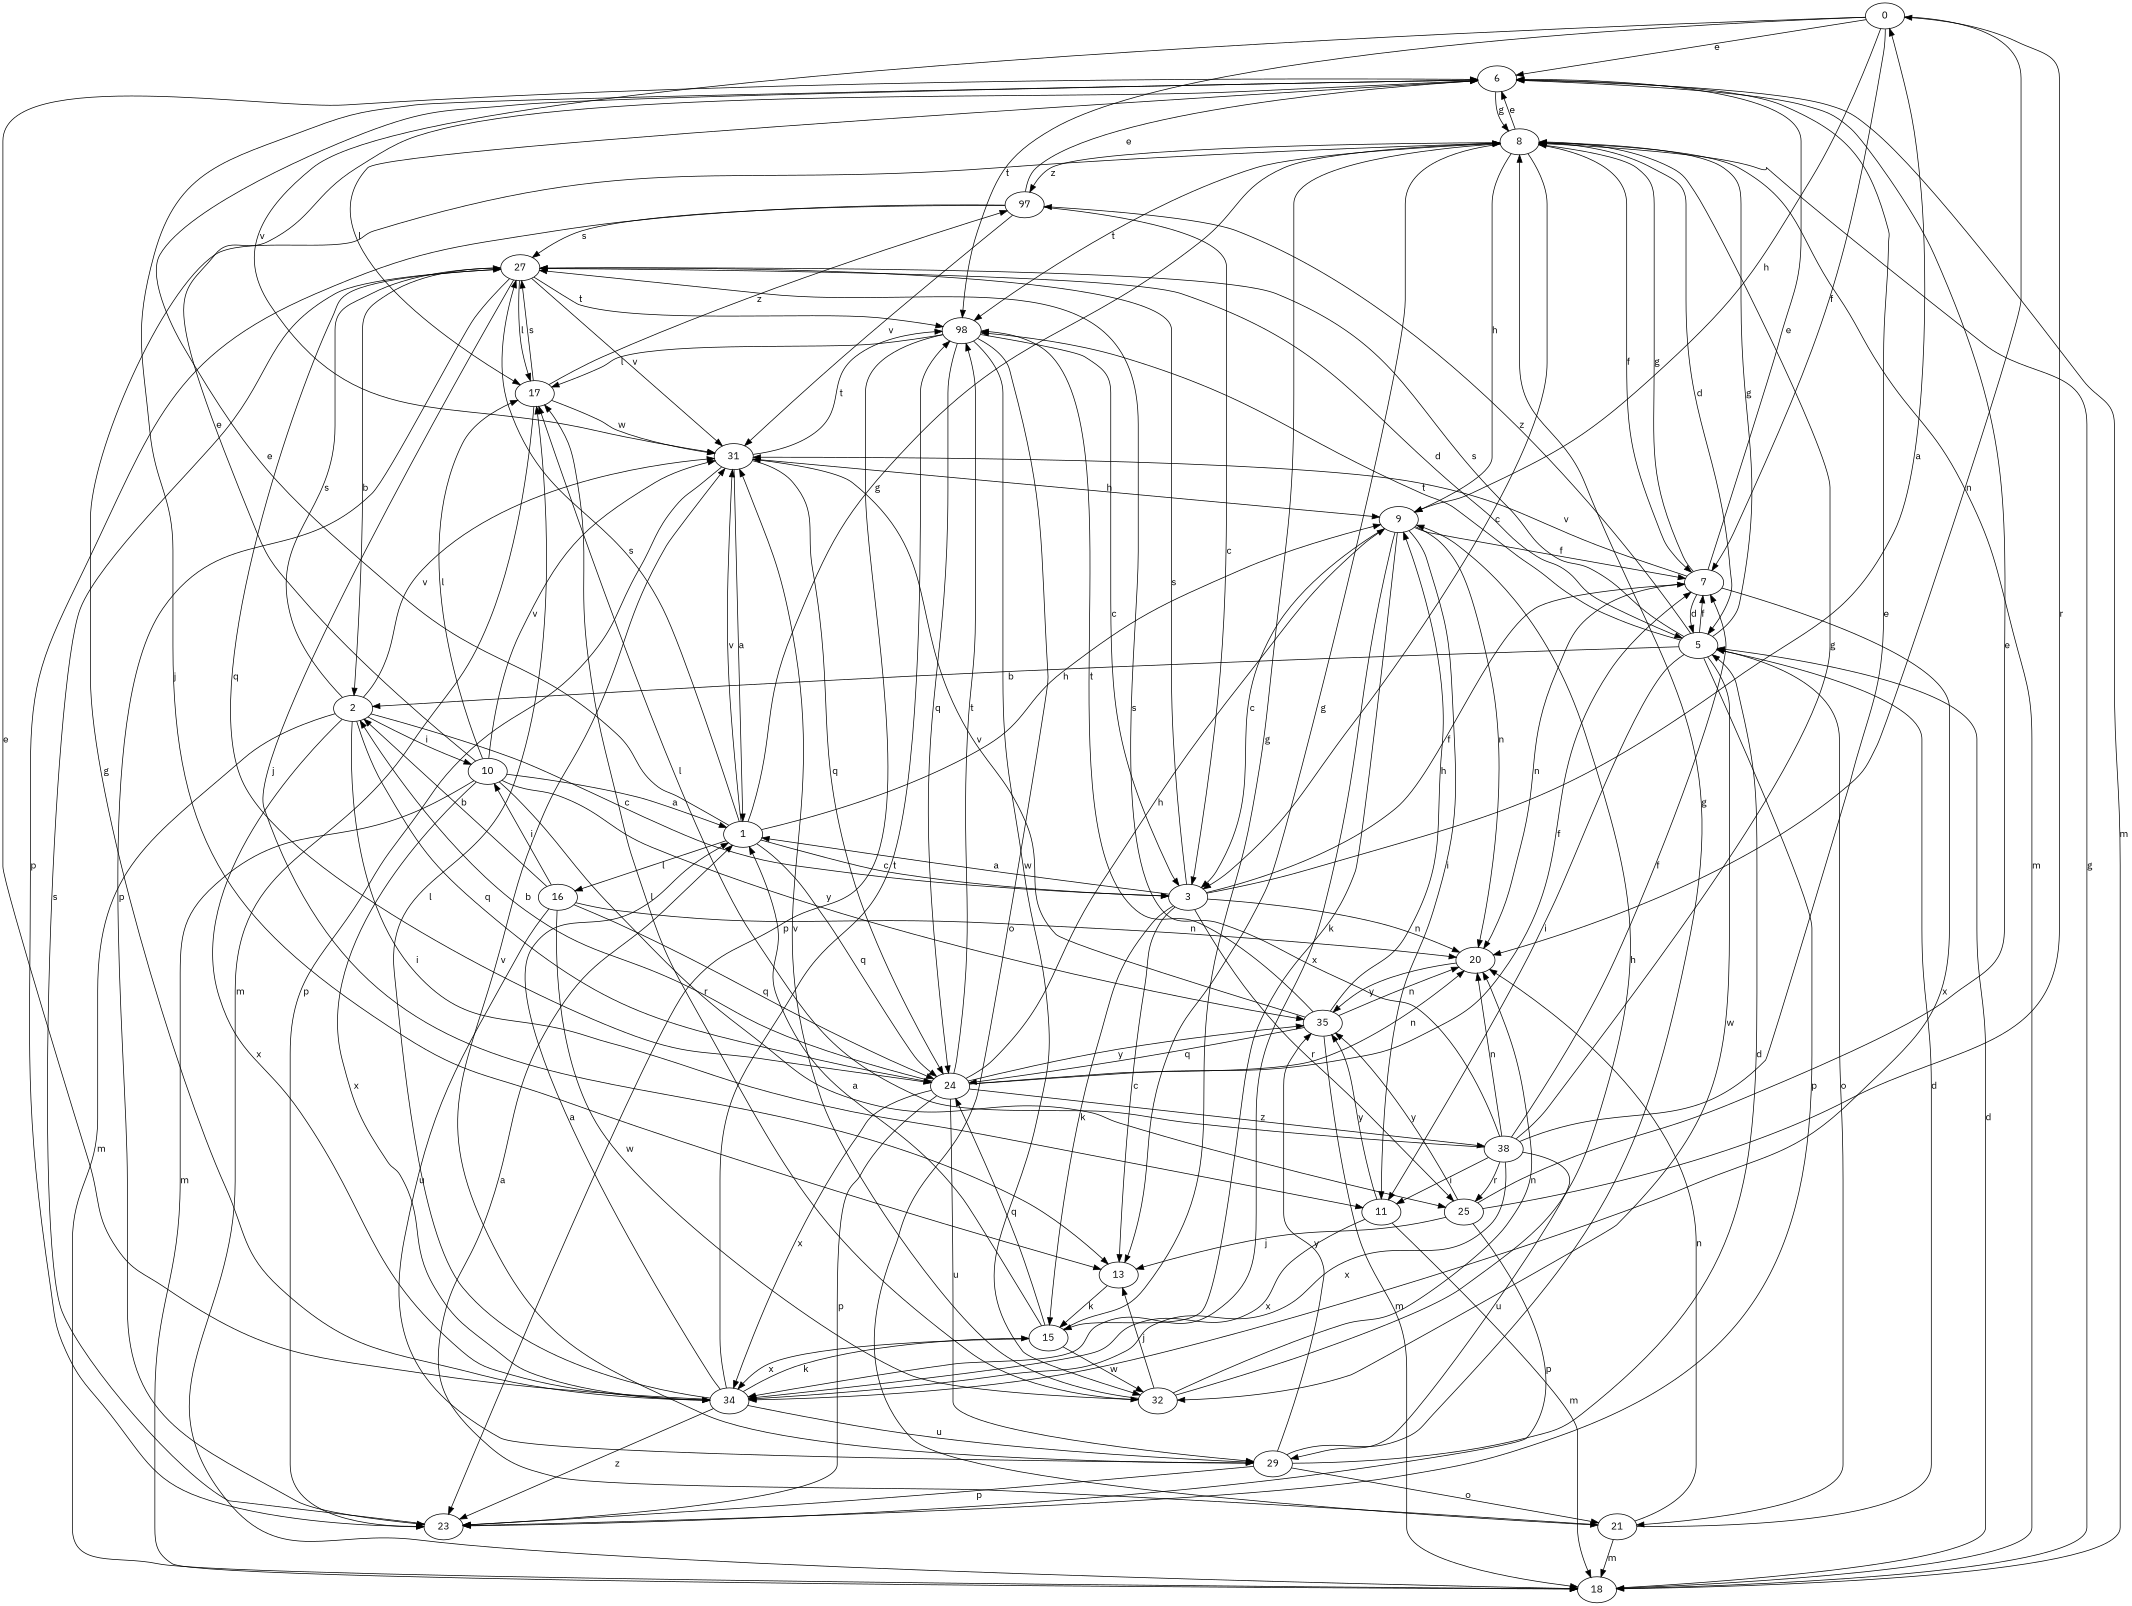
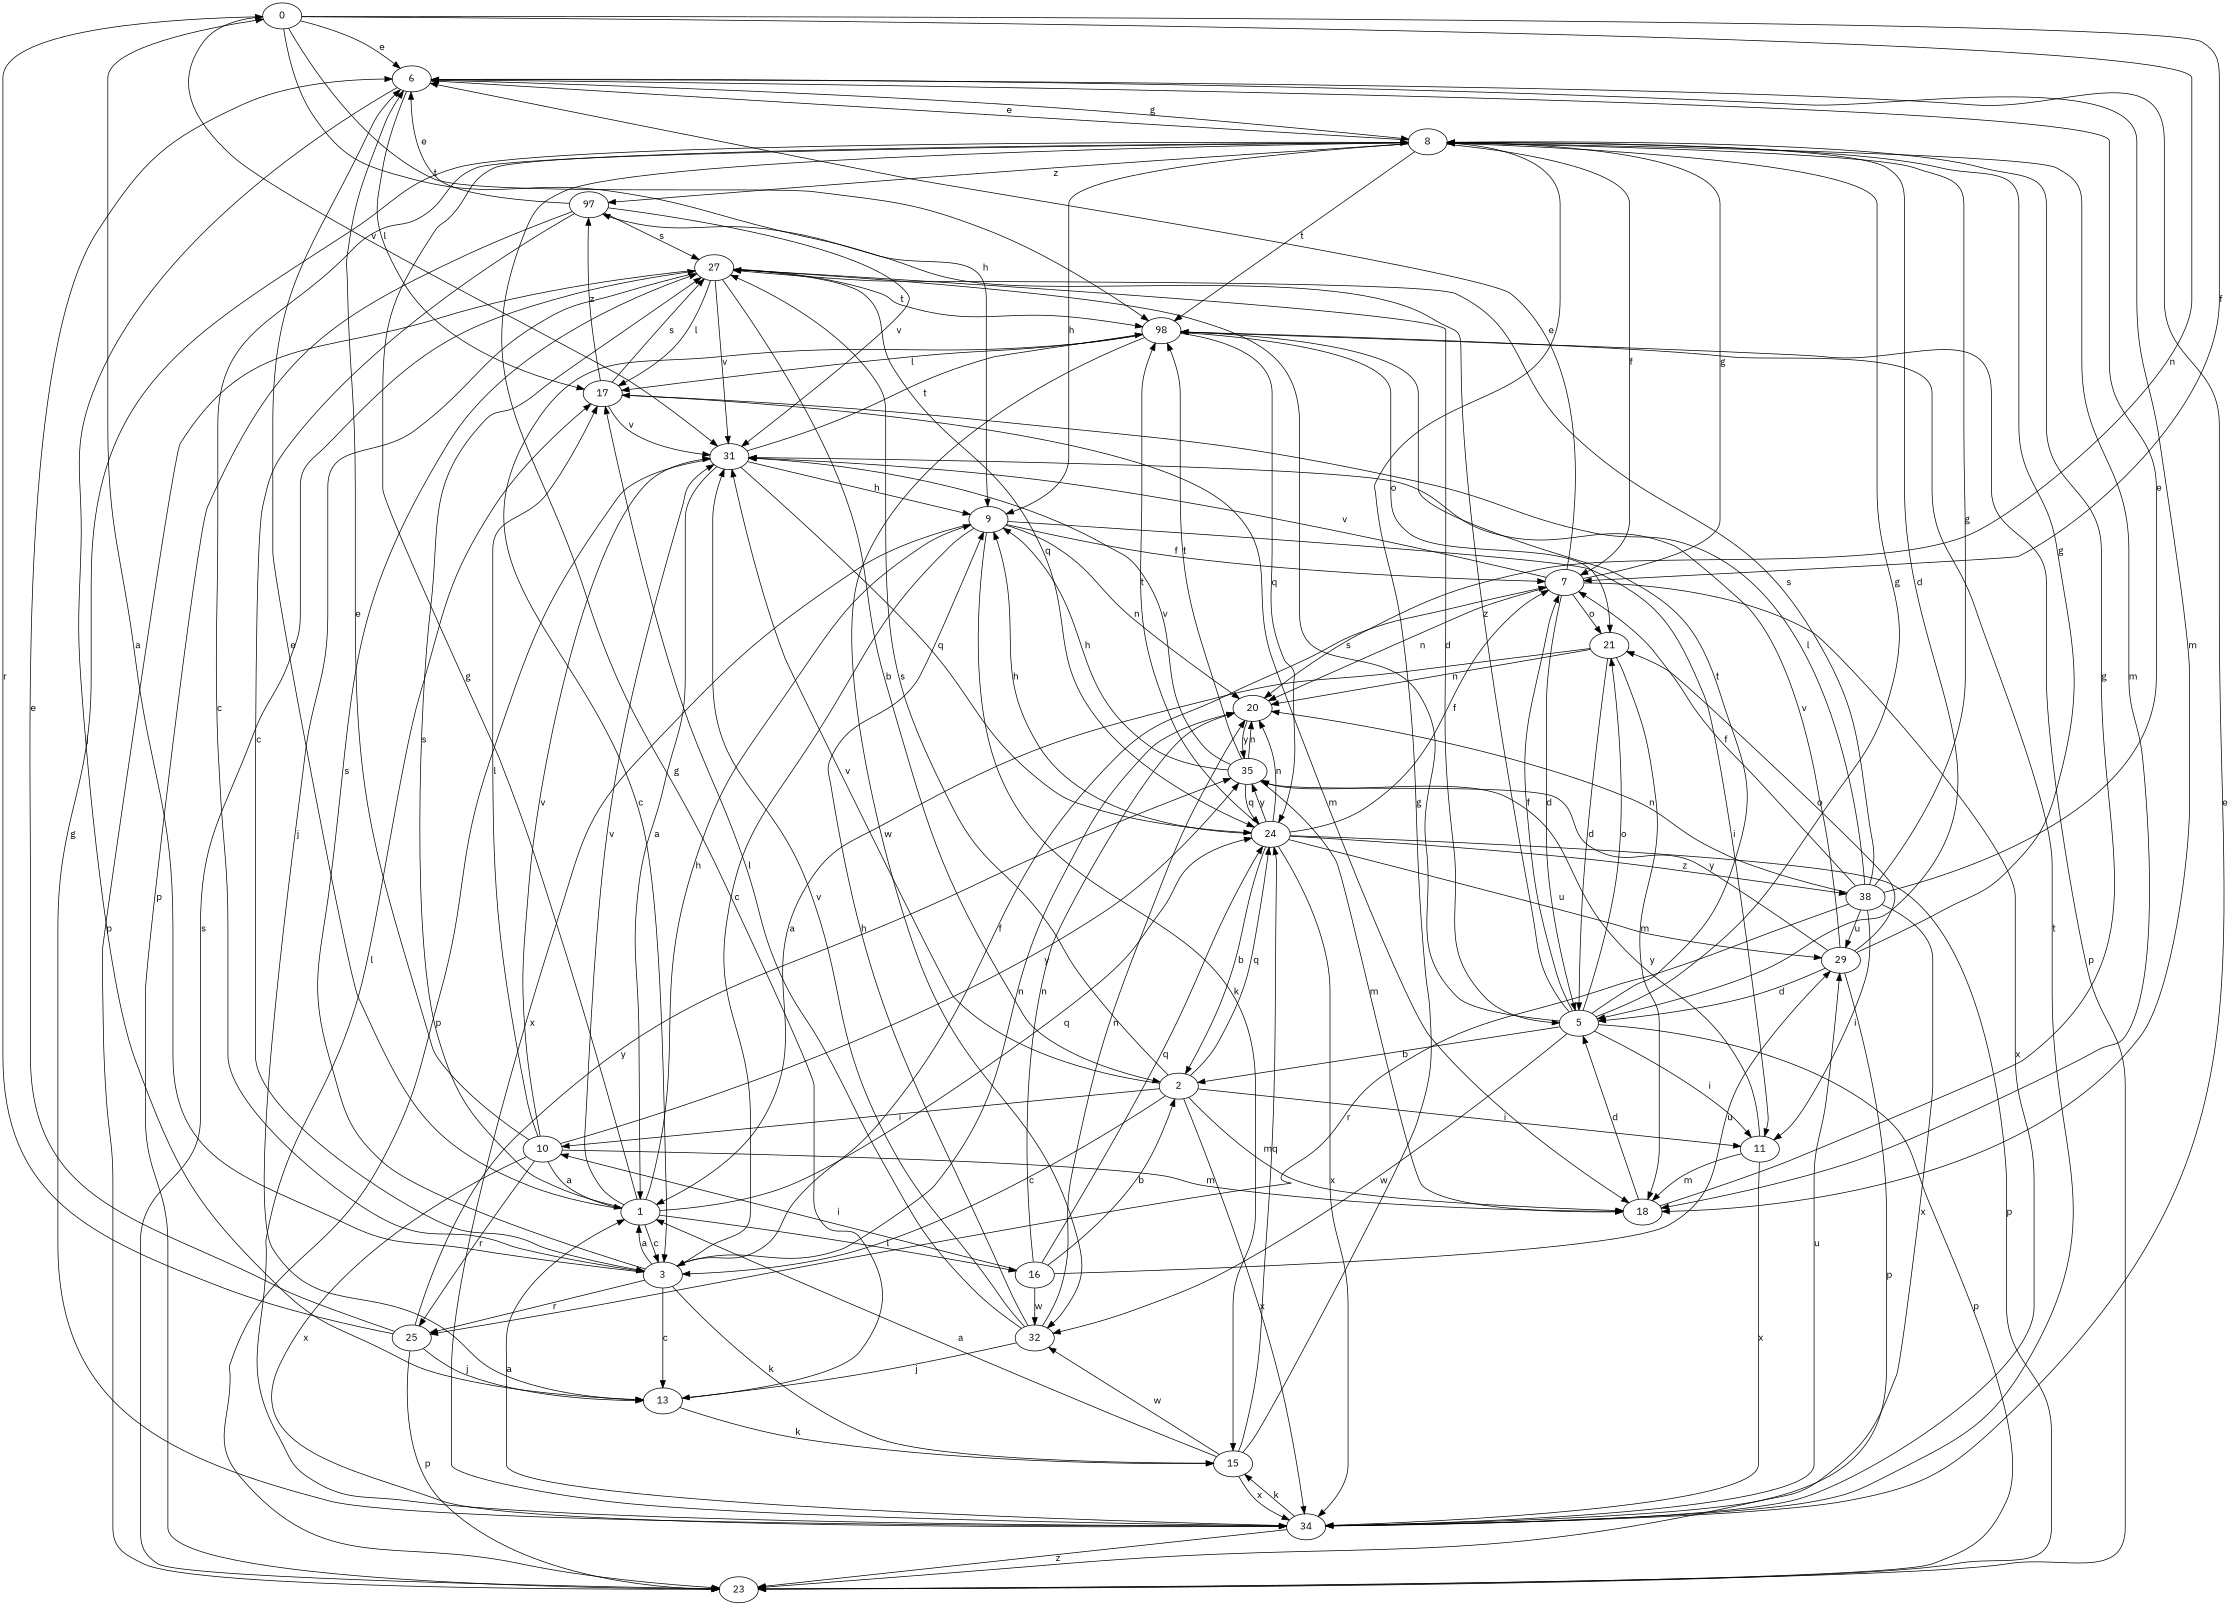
edge "17" -> "31": label "w" -> "v"
edge "7" -> "21": added, label "o"
edge "8" -> "13": reversed
